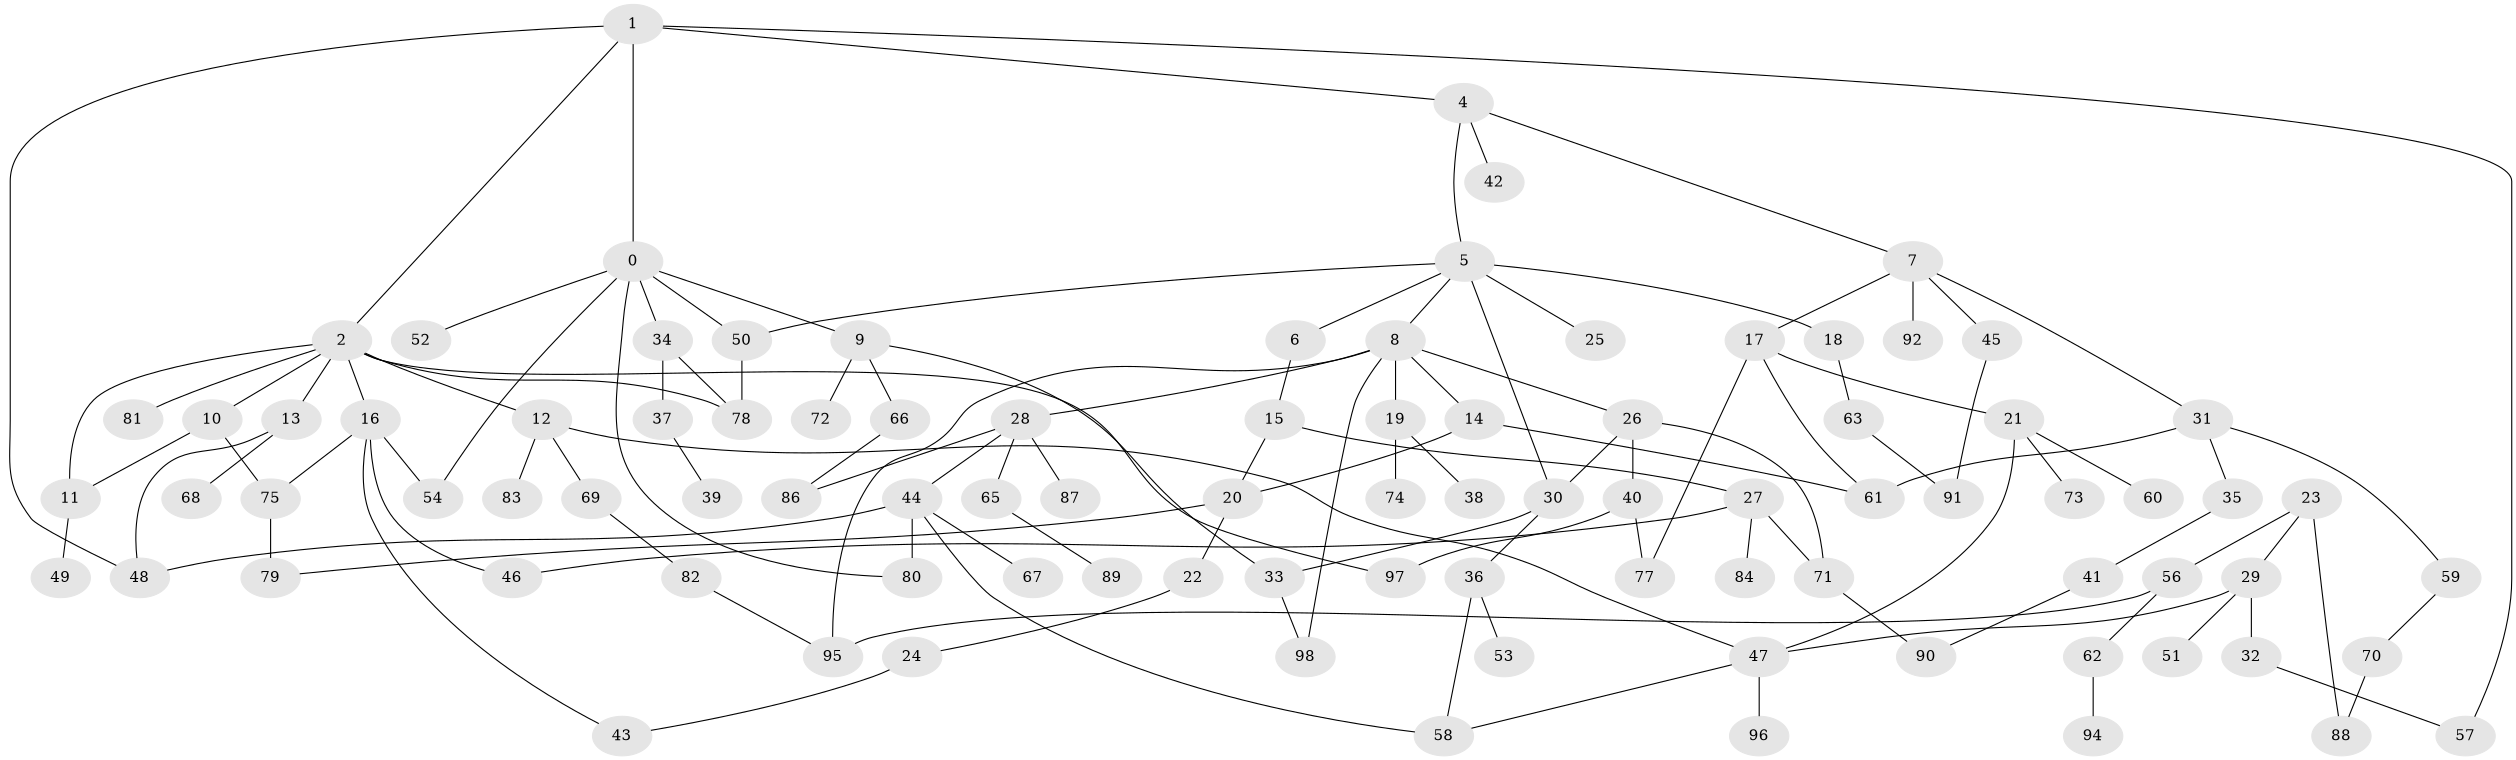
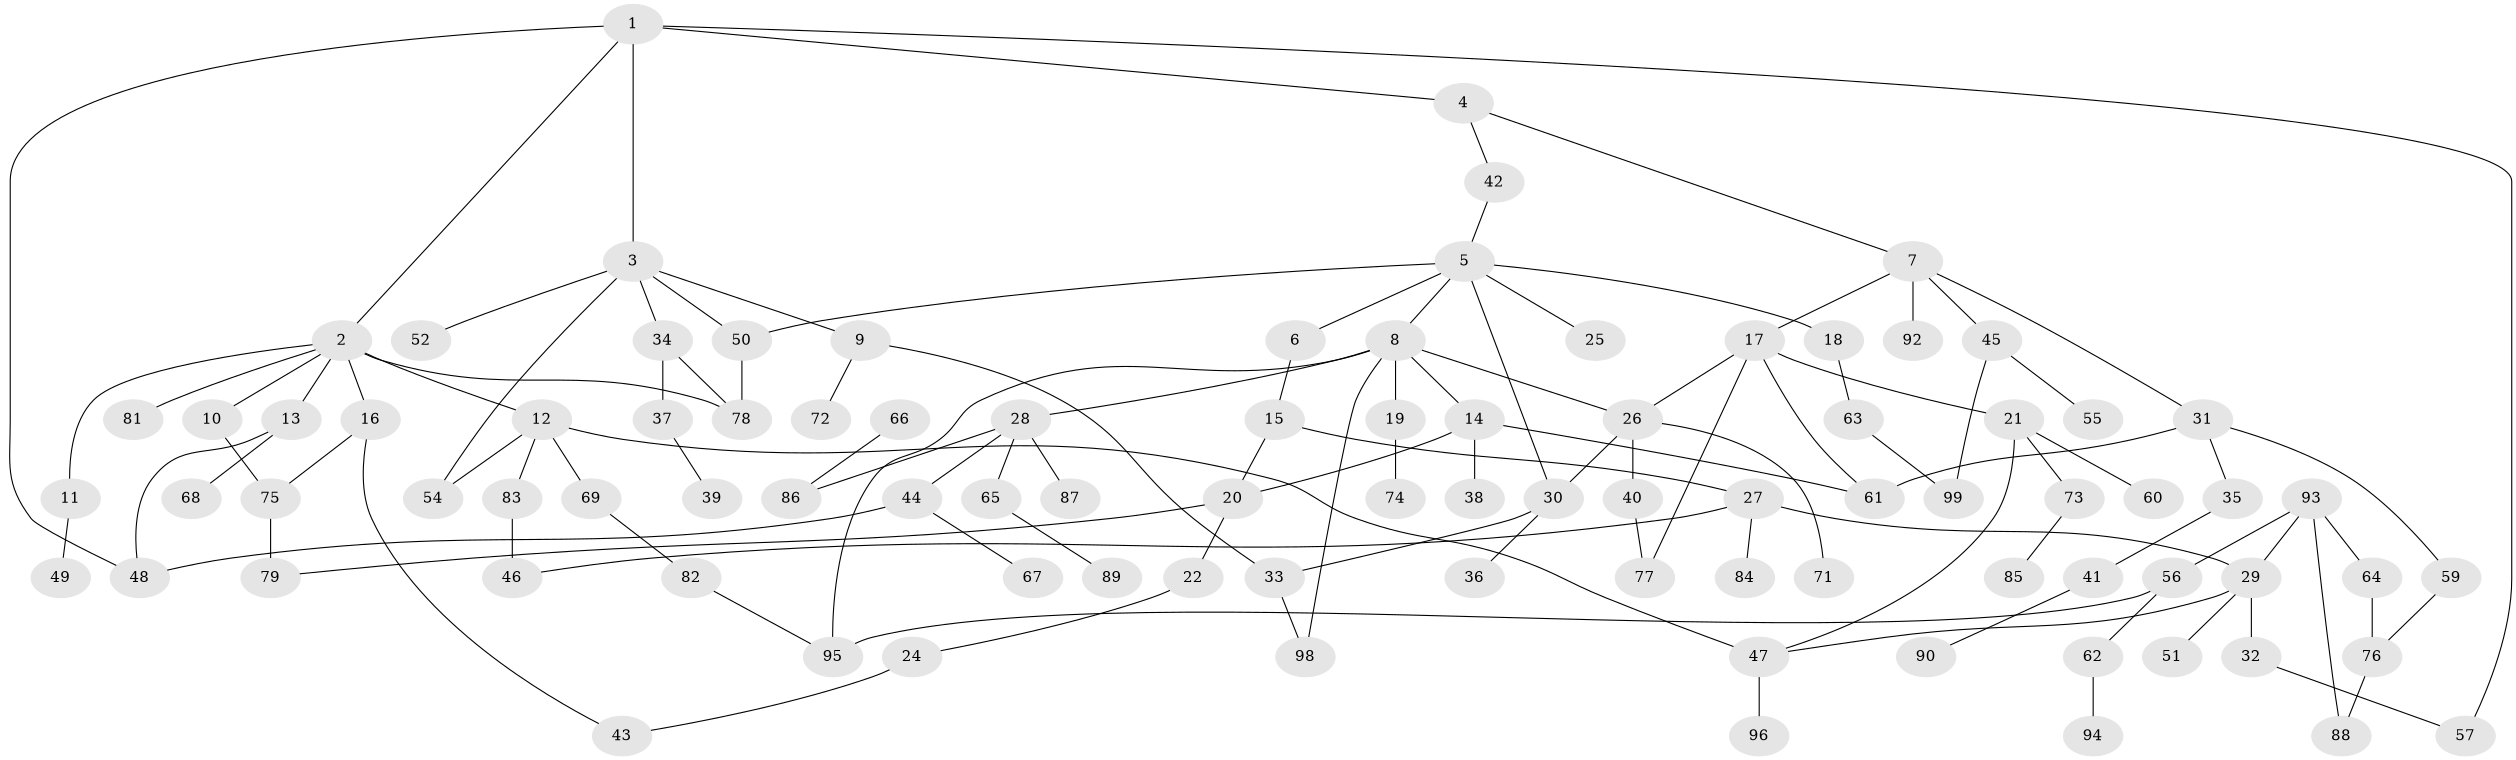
edge "4" -- "5": now "42" -- "5"
node "0": label "0" -> "3"
edge "9" -- "66": removed
edge "17" -- "26": added
node "55": added
edge "10" -- "11": removed
edge "16" -- "54": now "12" -- "54"
edge "19" -- "38": now "14" -- "38"
node "91": label "91" -> "99"
node "23": label "23" -> "93"
edge "16" -- "46": now "83" -- "46"
edge "27" -- "71": now "27" -- "29"
node "80": removed
node "97": removed
node "85": added
node "64": added
edge "71" -- "90": removed
node "53": removed
node "70": label "70" -> "76"
node "58": removed
